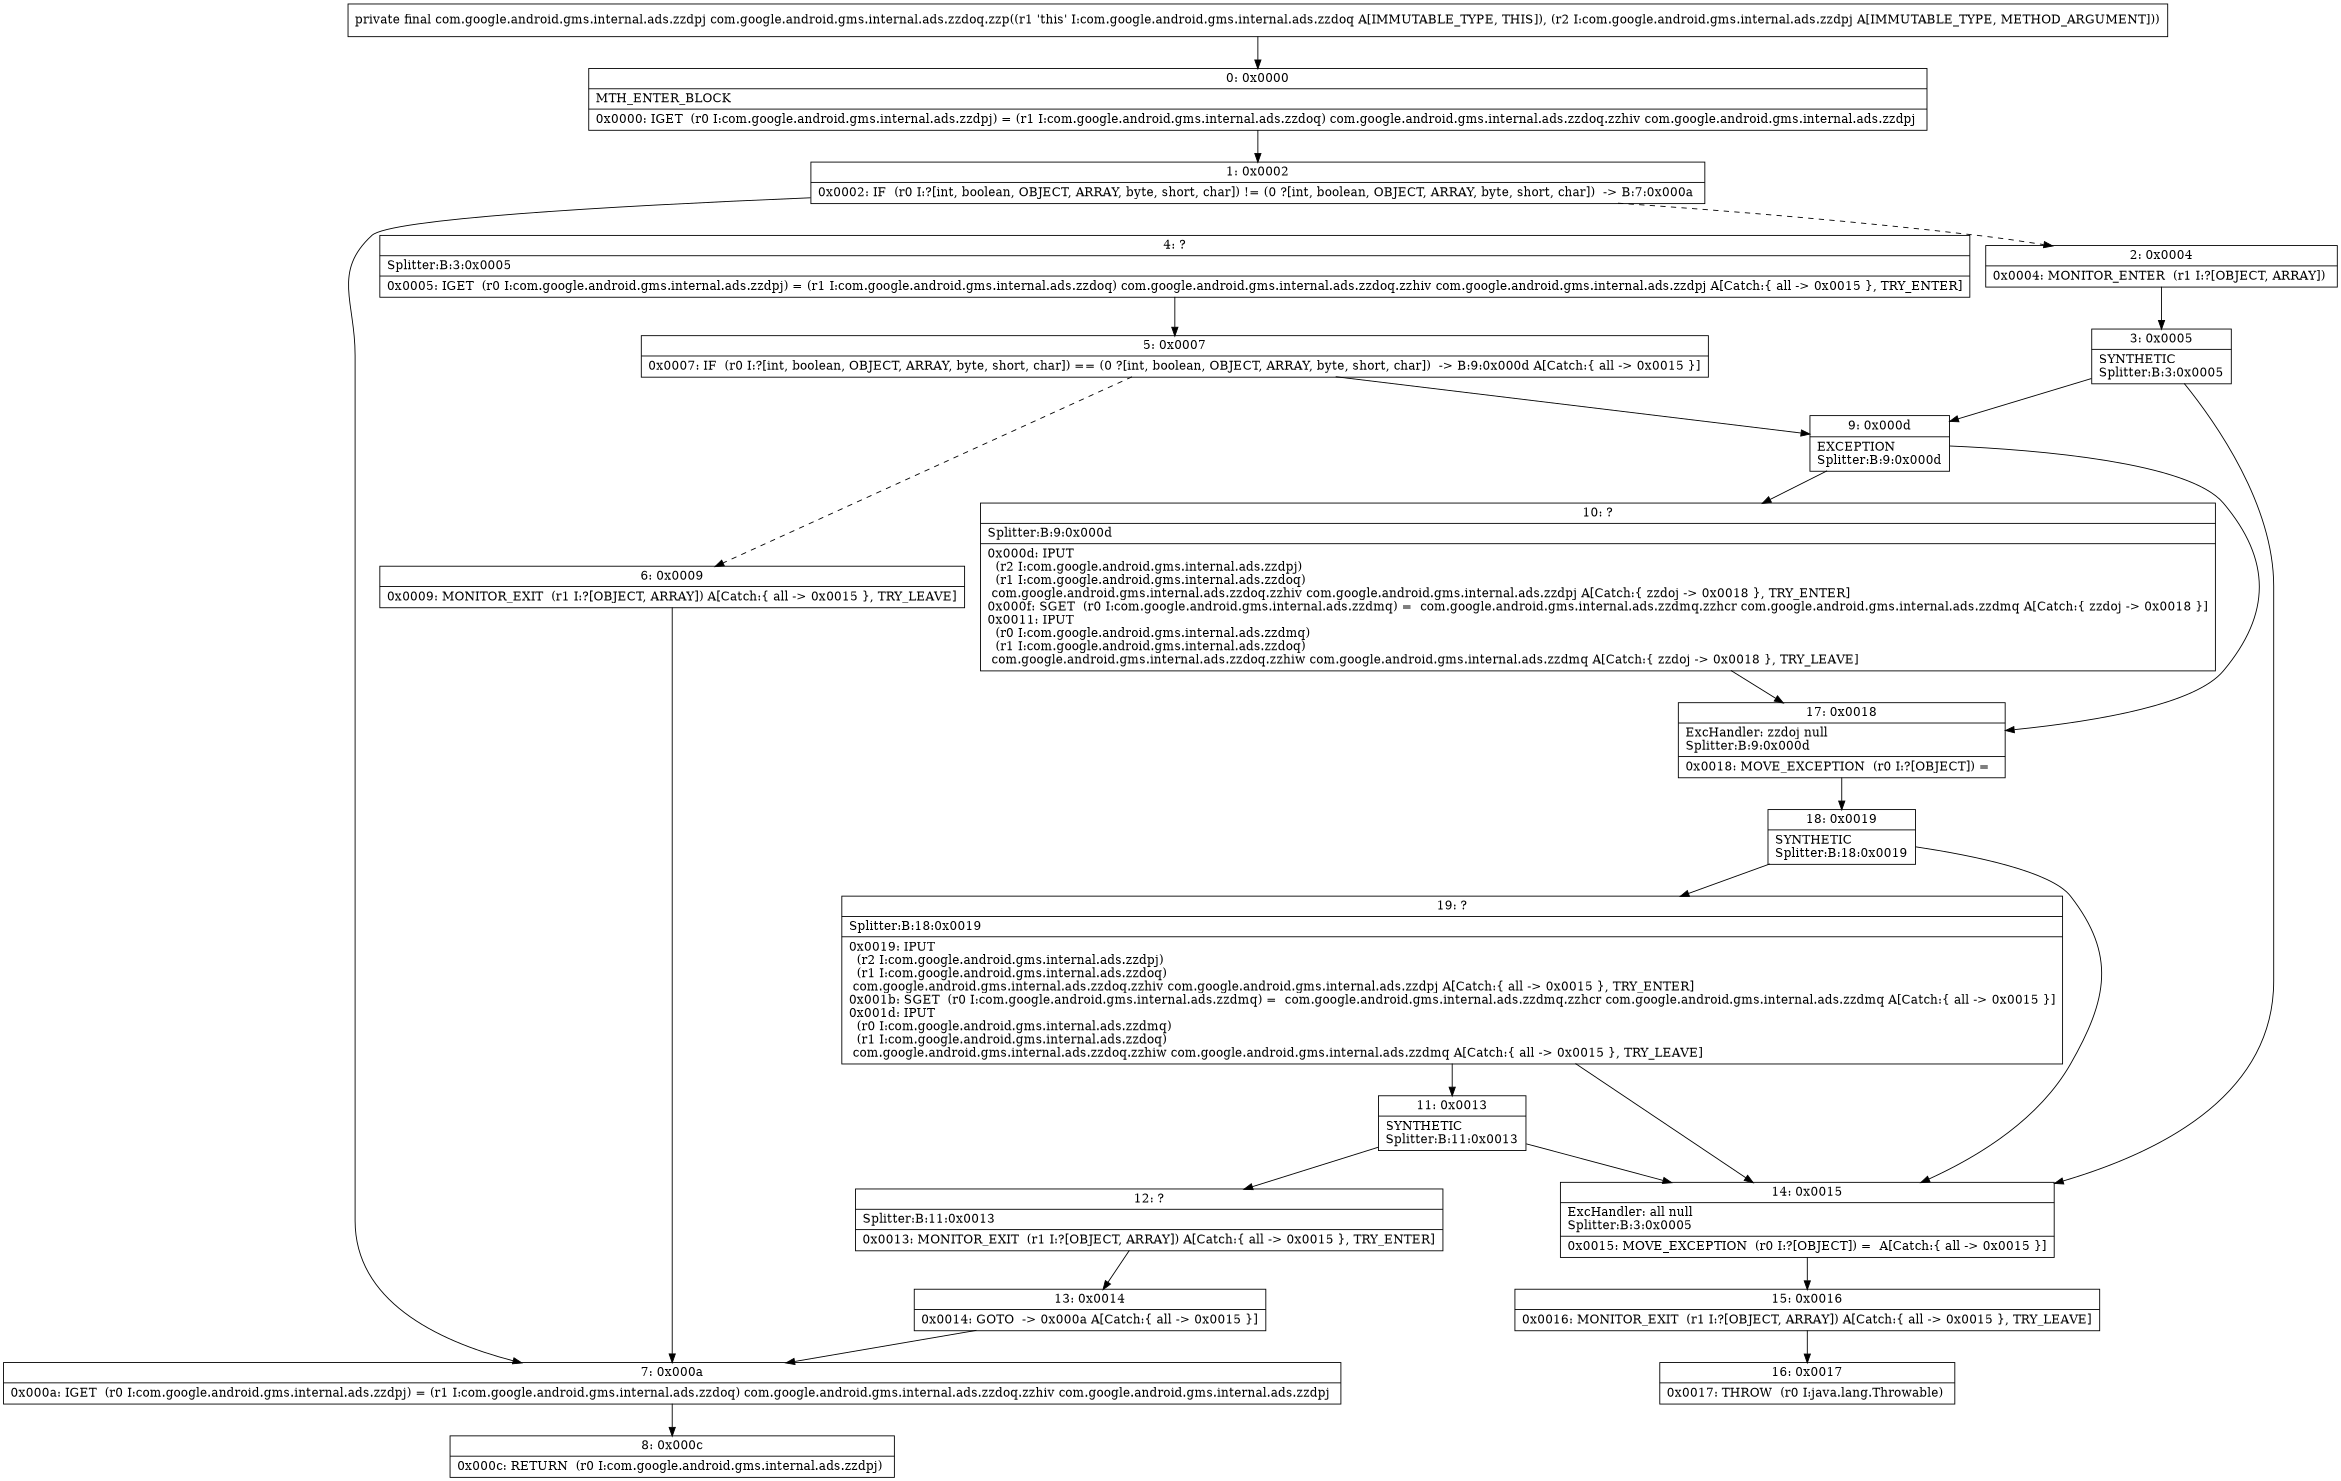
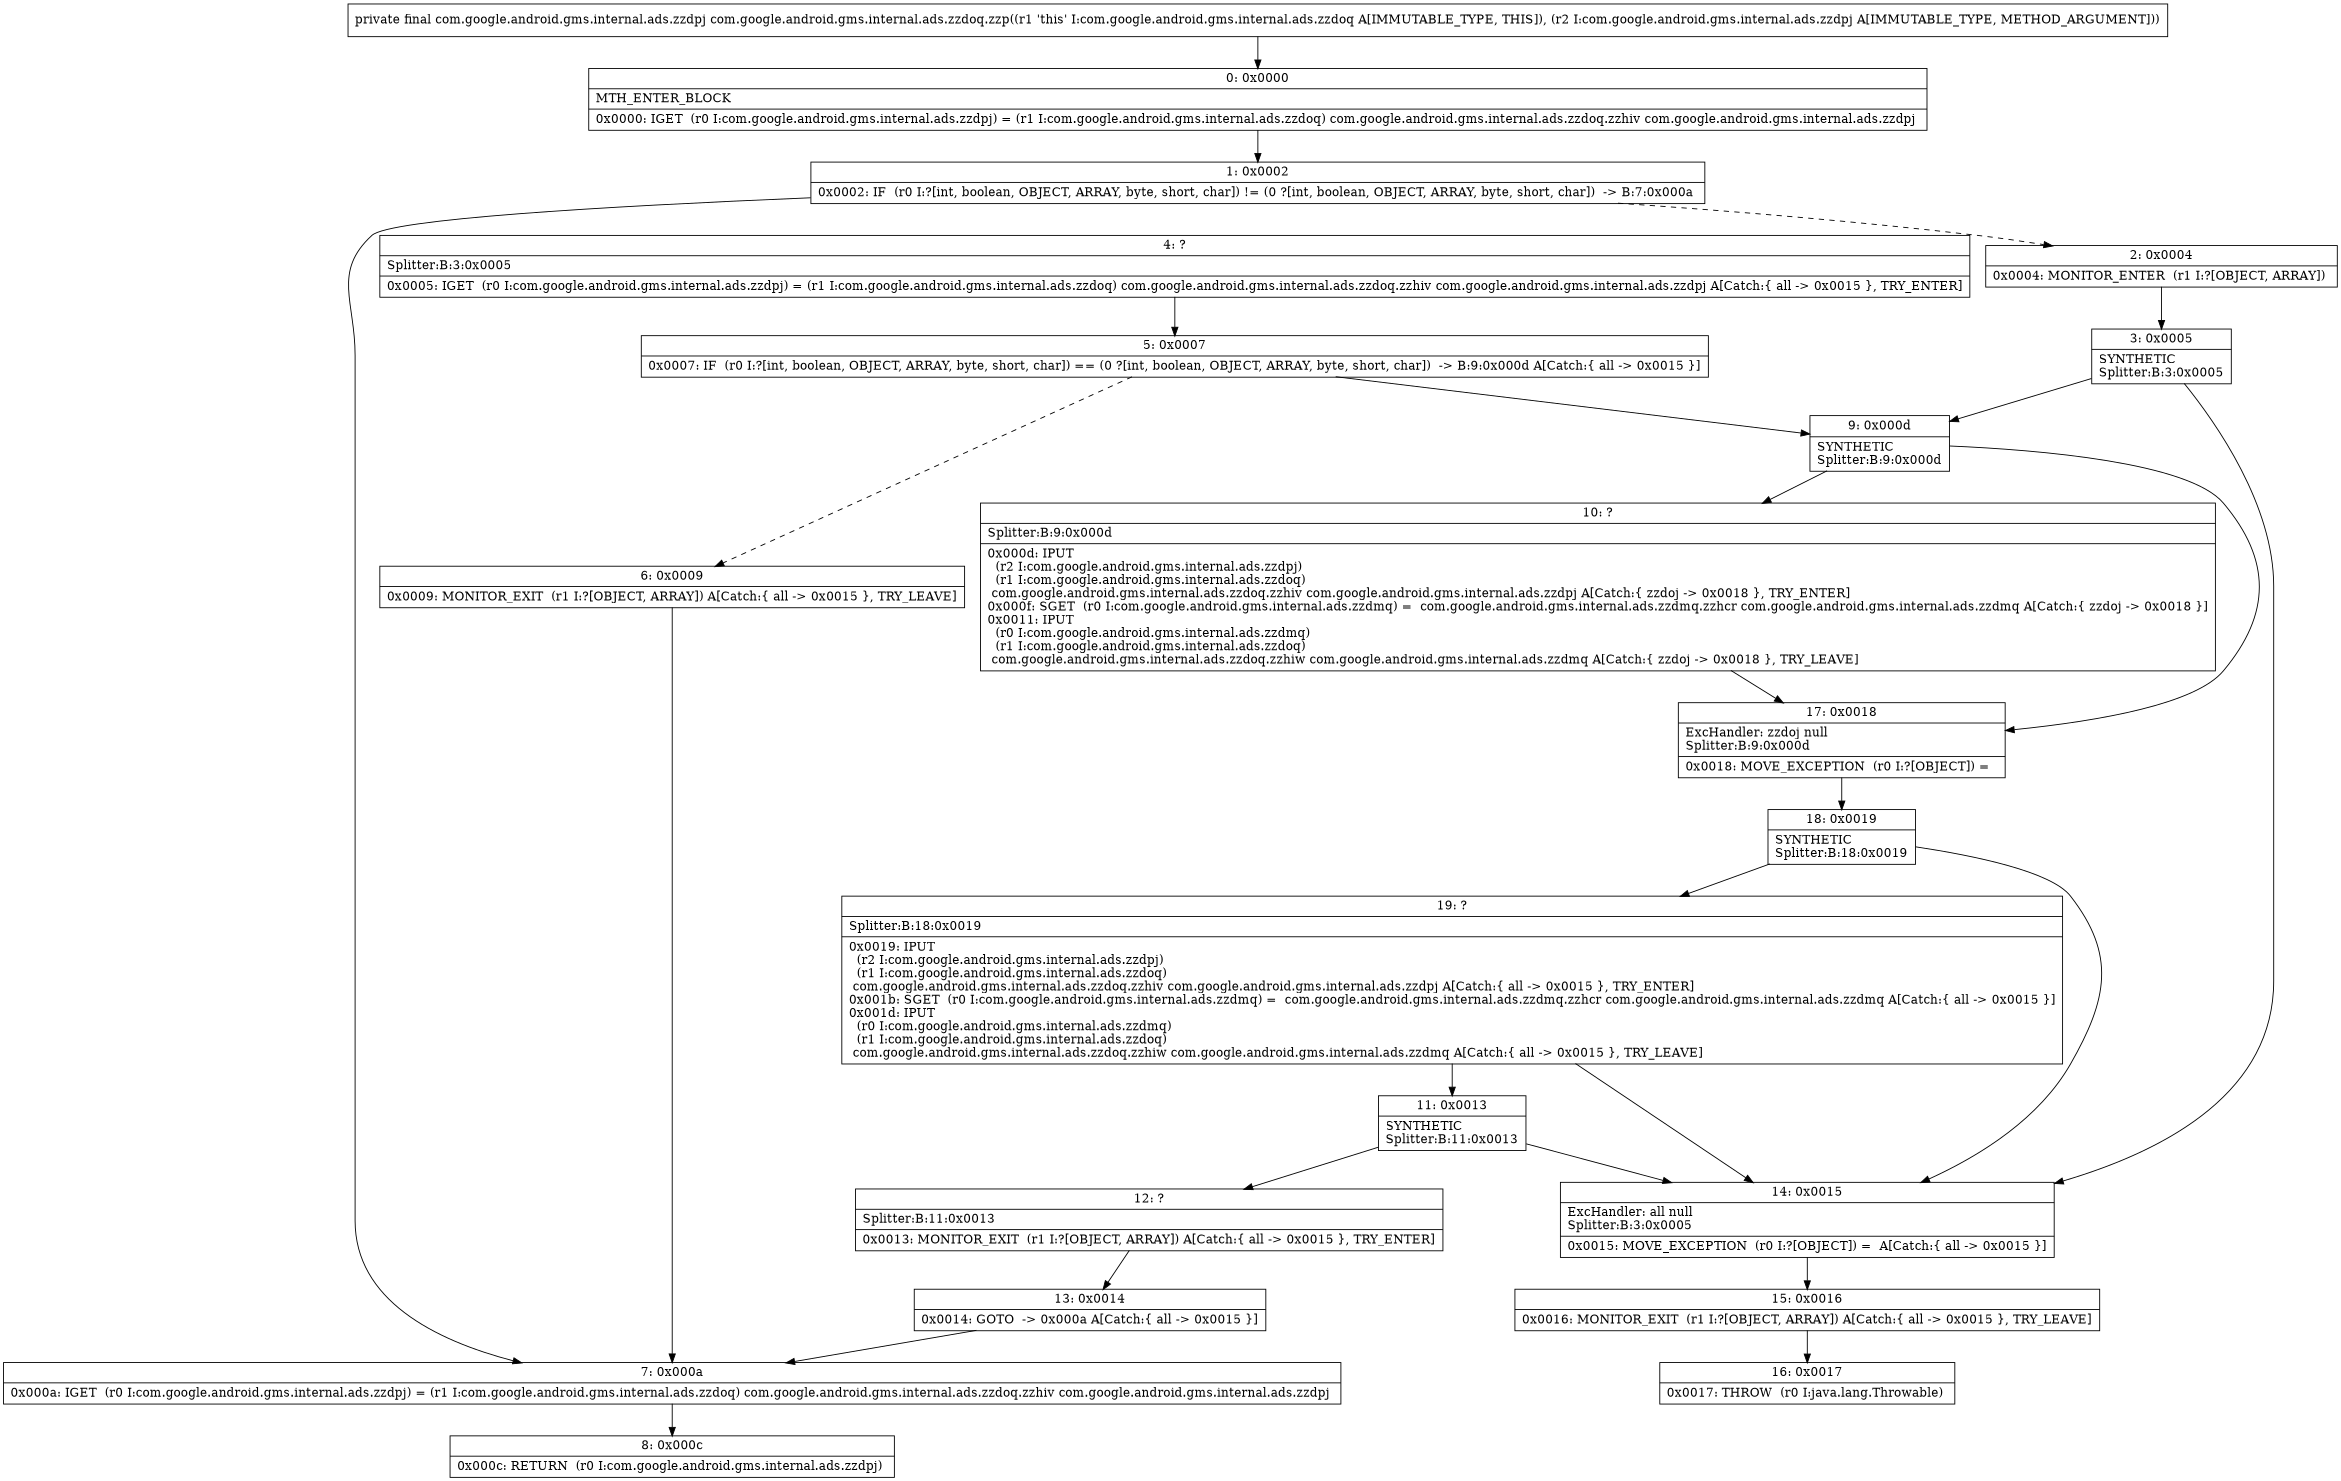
node "9: 0x000d": text "EXCEPTION" -> "SYNTHETIC"
